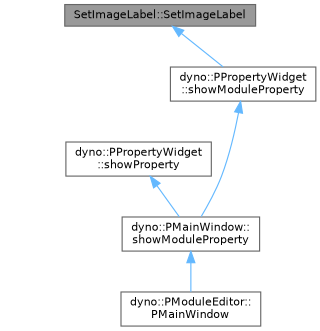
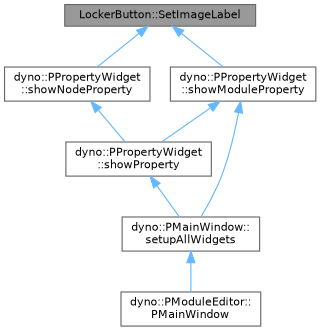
node "SetImageLabel::SetImageLabel": label "SetImageLabel::SetImageLabel" -> "LockerButton::SetImageLabel"
node "dyno::PPropertyWidget ::showNodeProperty": added
edge "dyno::PPropertyWidget ::showProperty" -> "dyno::PPropertyWidget ::showModuleProperty": added
node "dyno::PMainWindow:: showModuleProperty": label "dyno::PMainWindow:: showModuleProperty" -> "dyno::PMainWindow:: setupAllWidgets"
